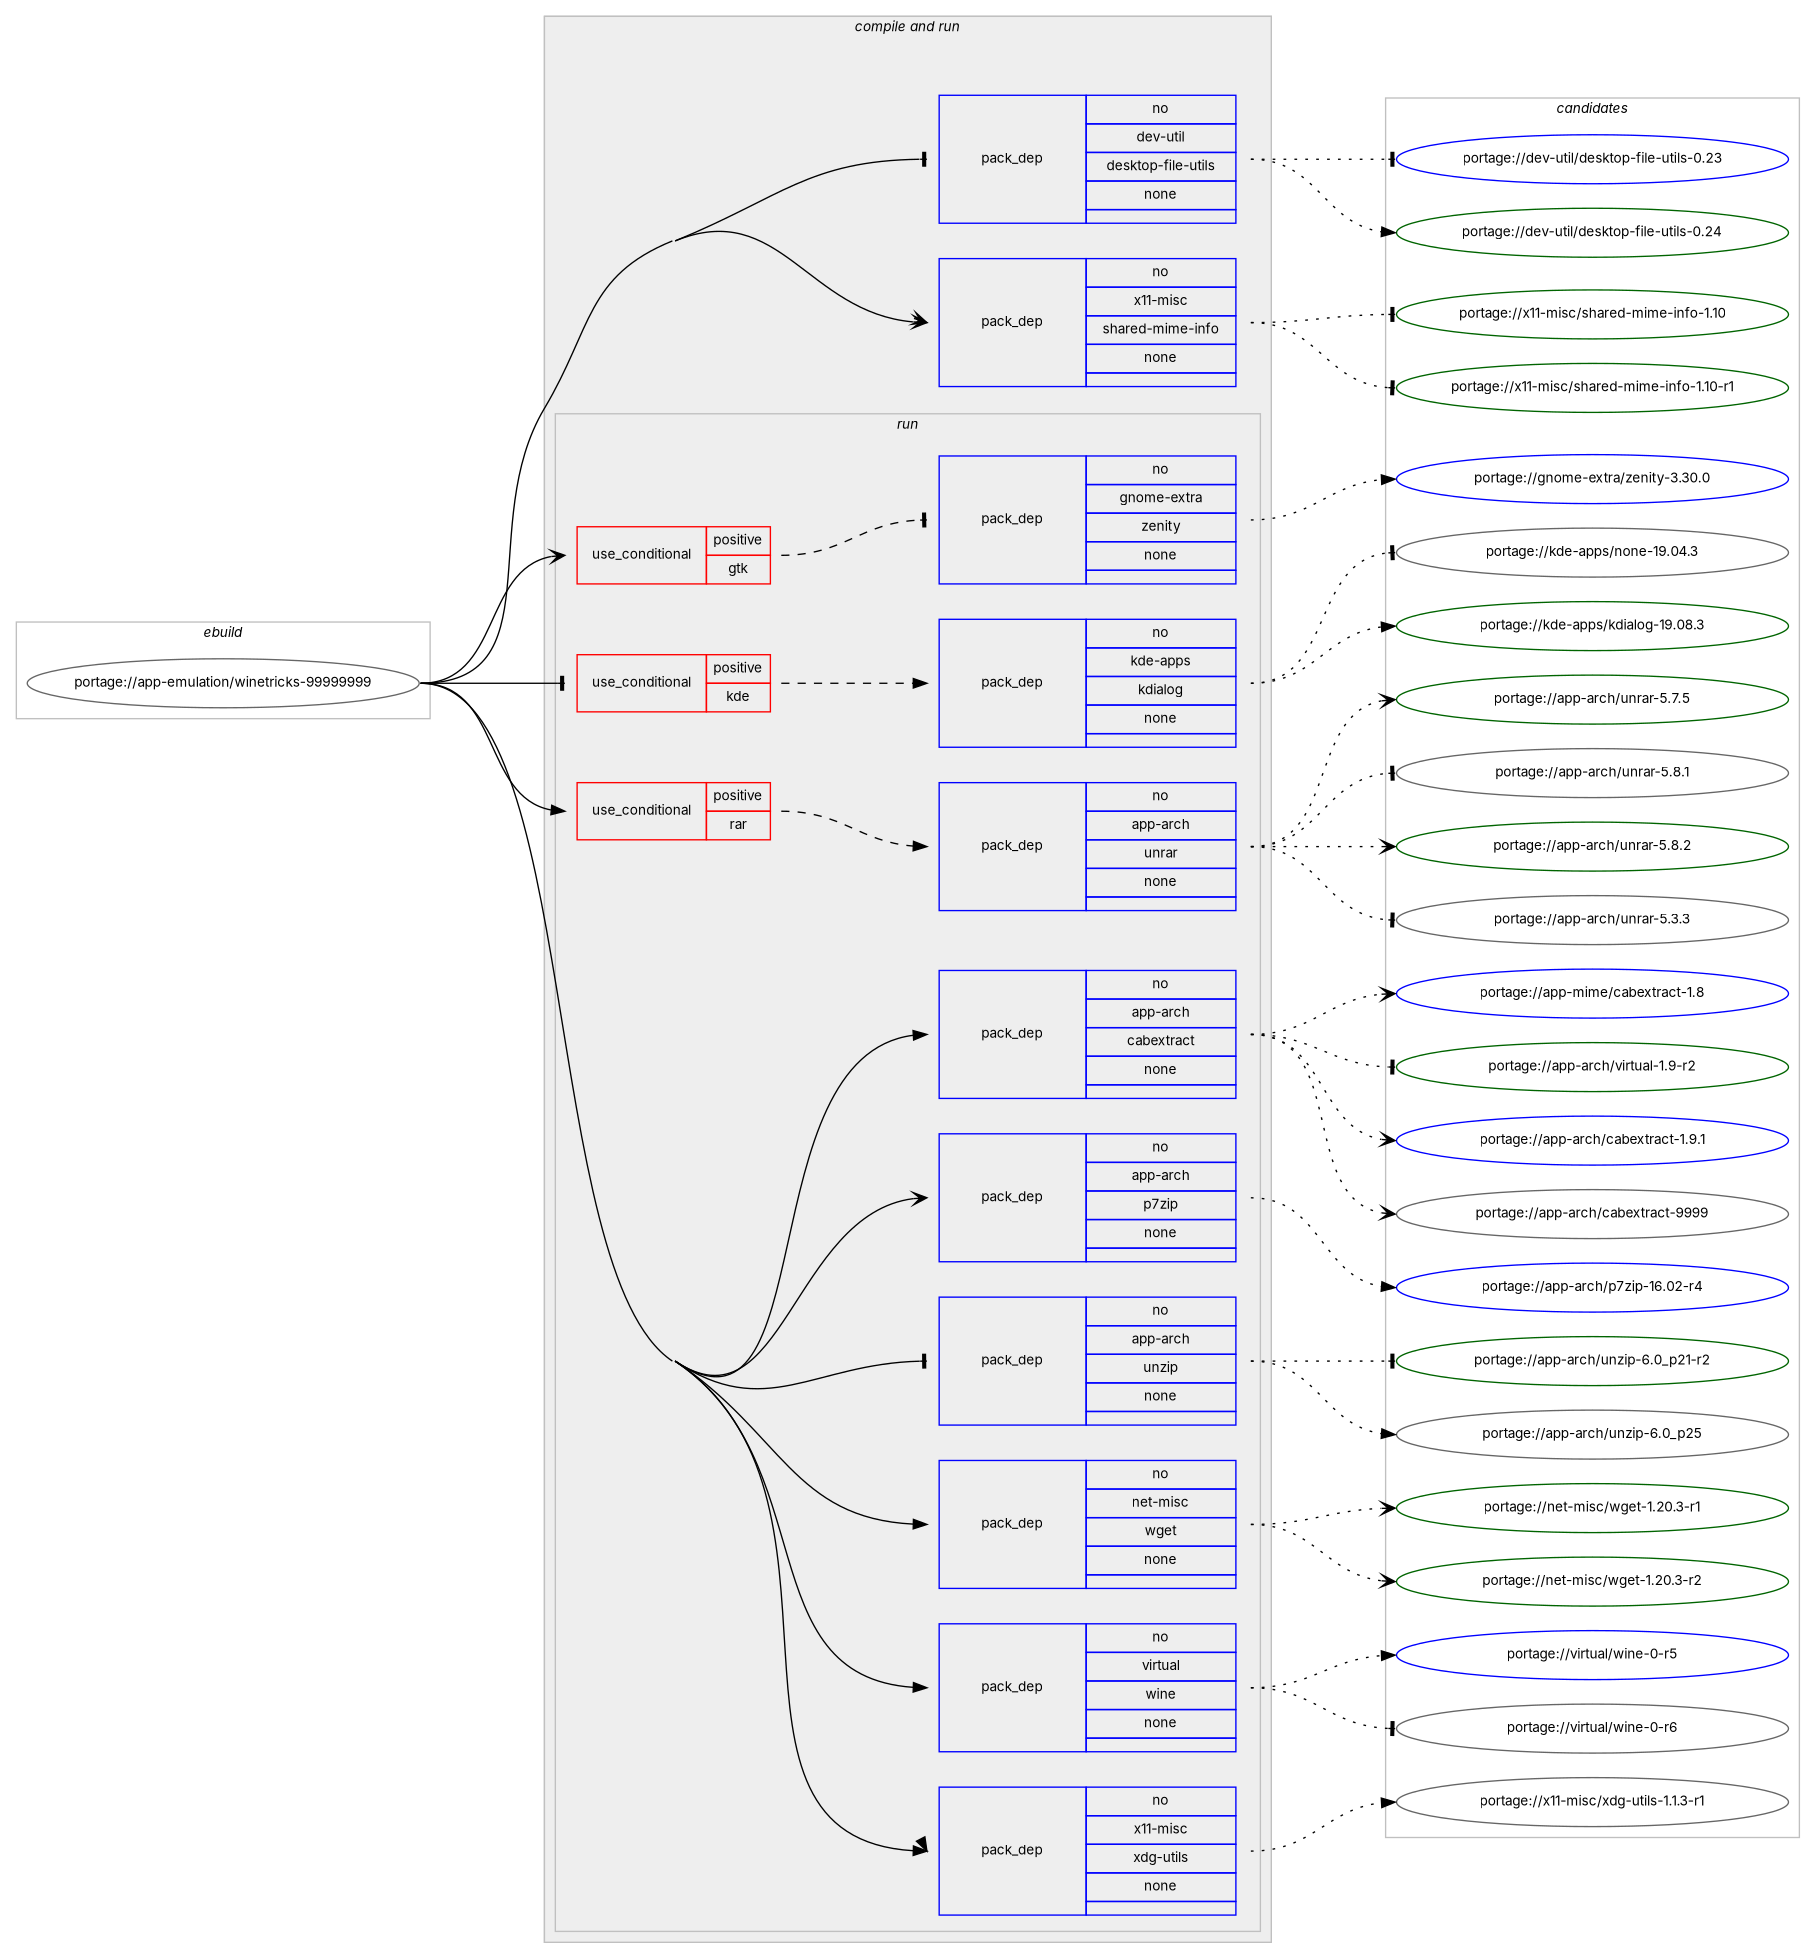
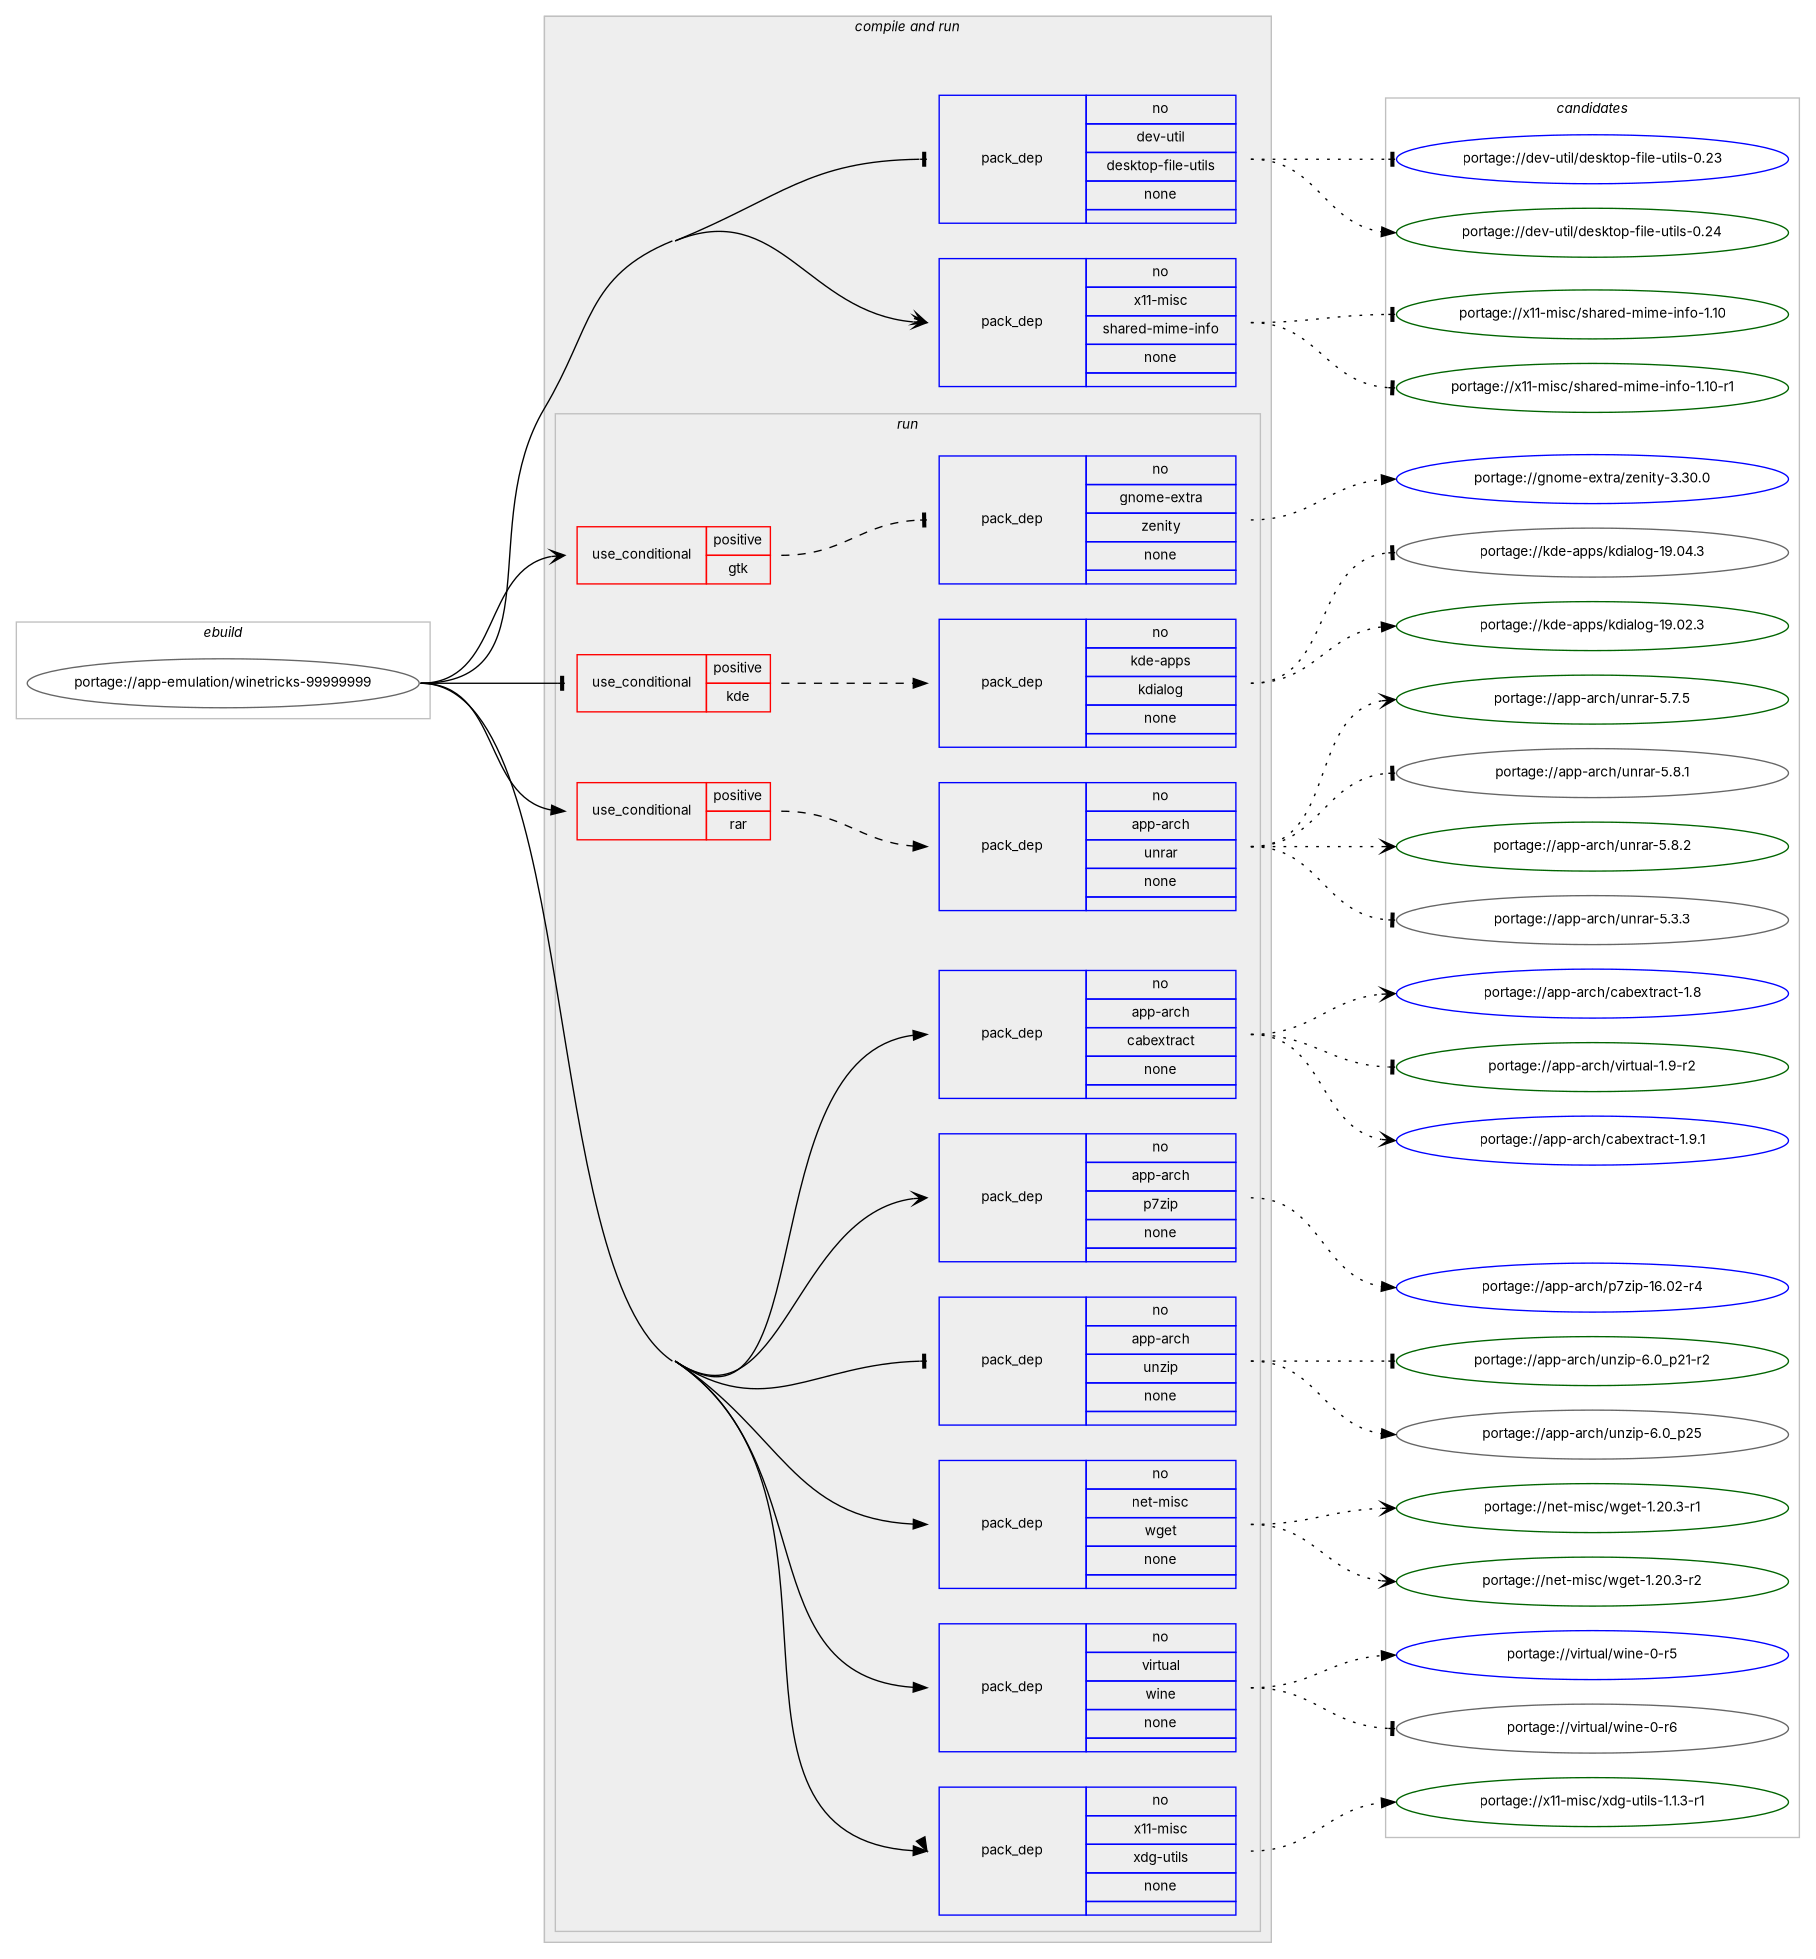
node "portage://kde-apps/none-19.04.3": label "portage://kde-apps/none-19.04.3" -> "portage://kde-apps/kdialog-19.04.3"
node "portage://kde-apps/kdialog-19.08.3": label "portage://kde-apps/kdialog-19.08.3" -> "portage://kde-apps/kdialog-19.02.3"
node "portage://app-mime/cabextract-1.8": label "portage://app-mime/cabextract-1.8" -> "portage://app-arch/cabextract-1.8"
node "portage://app-arch/cabextract-9999": removed
node "portage://x11-misc/xdg-utils-1.1.3-r1": color gray40 -> darkgreen
